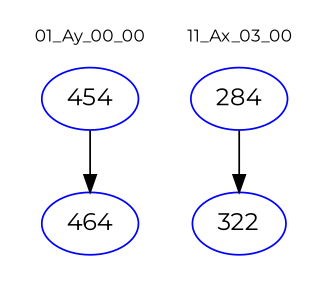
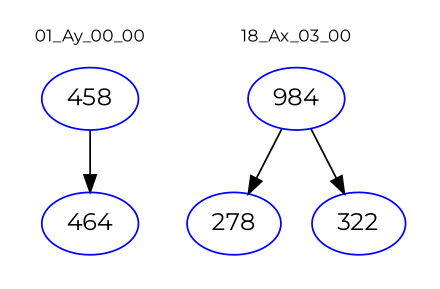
cluster "11_Ax_03_00": label "11_Ax_03_00" -> "18_Ax_03_00"
node "454": label "454" -> "458"
node "284": label "284" -> "984"
node "278": added
